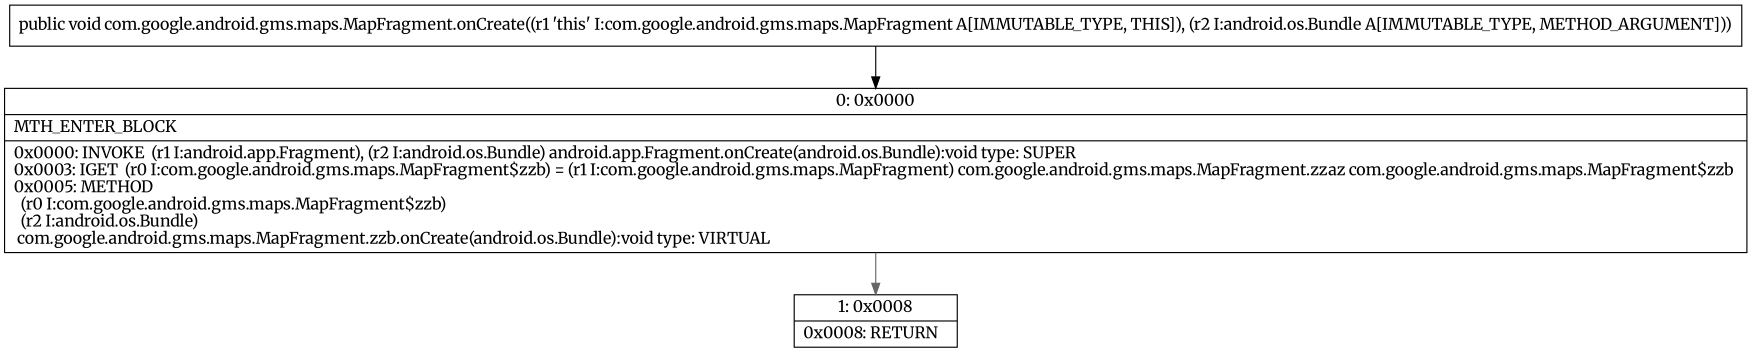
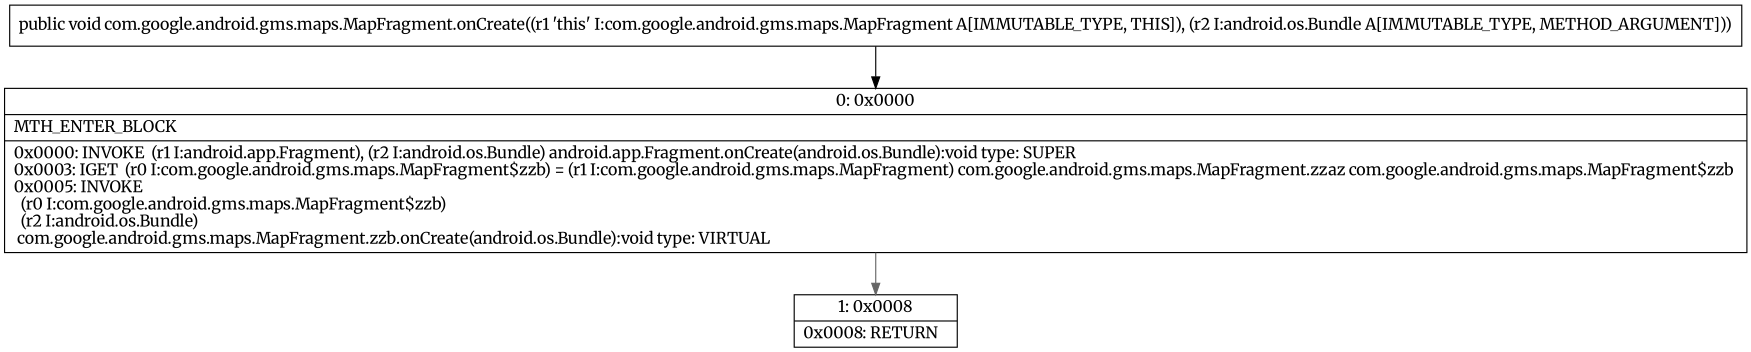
node "0: 0x0000": text "0x0005: METHOD" -> "0x0005: INVOKE"
